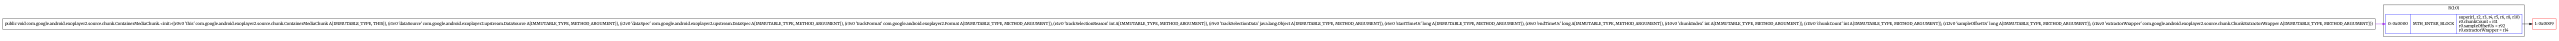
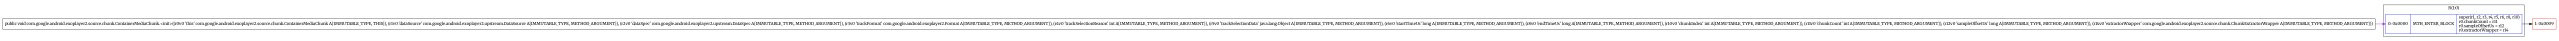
node "0: 0x0000": text "r0.sampleOffsetUs = r92" -> "r0.sampleOffsetUs = r12"
